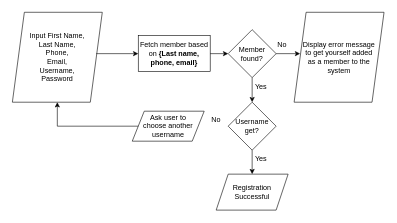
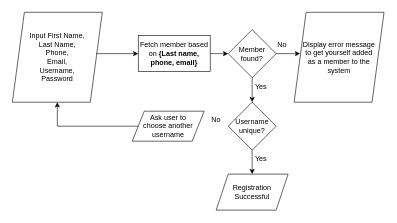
node "Username get?": label "Username get?" -> "Username unique?"
